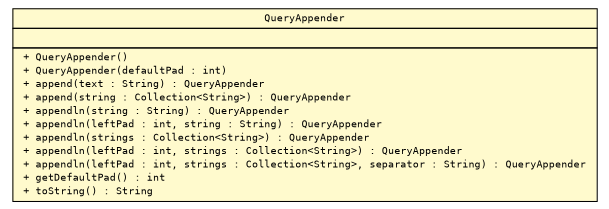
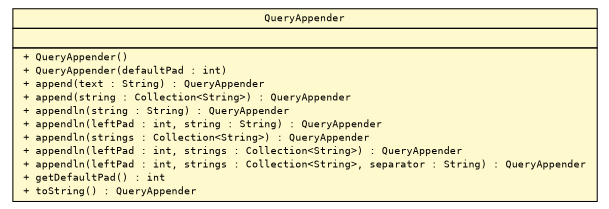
node "QueryAppender": text "+ toString() : String" -> "+ toString() : QueryAppender"
